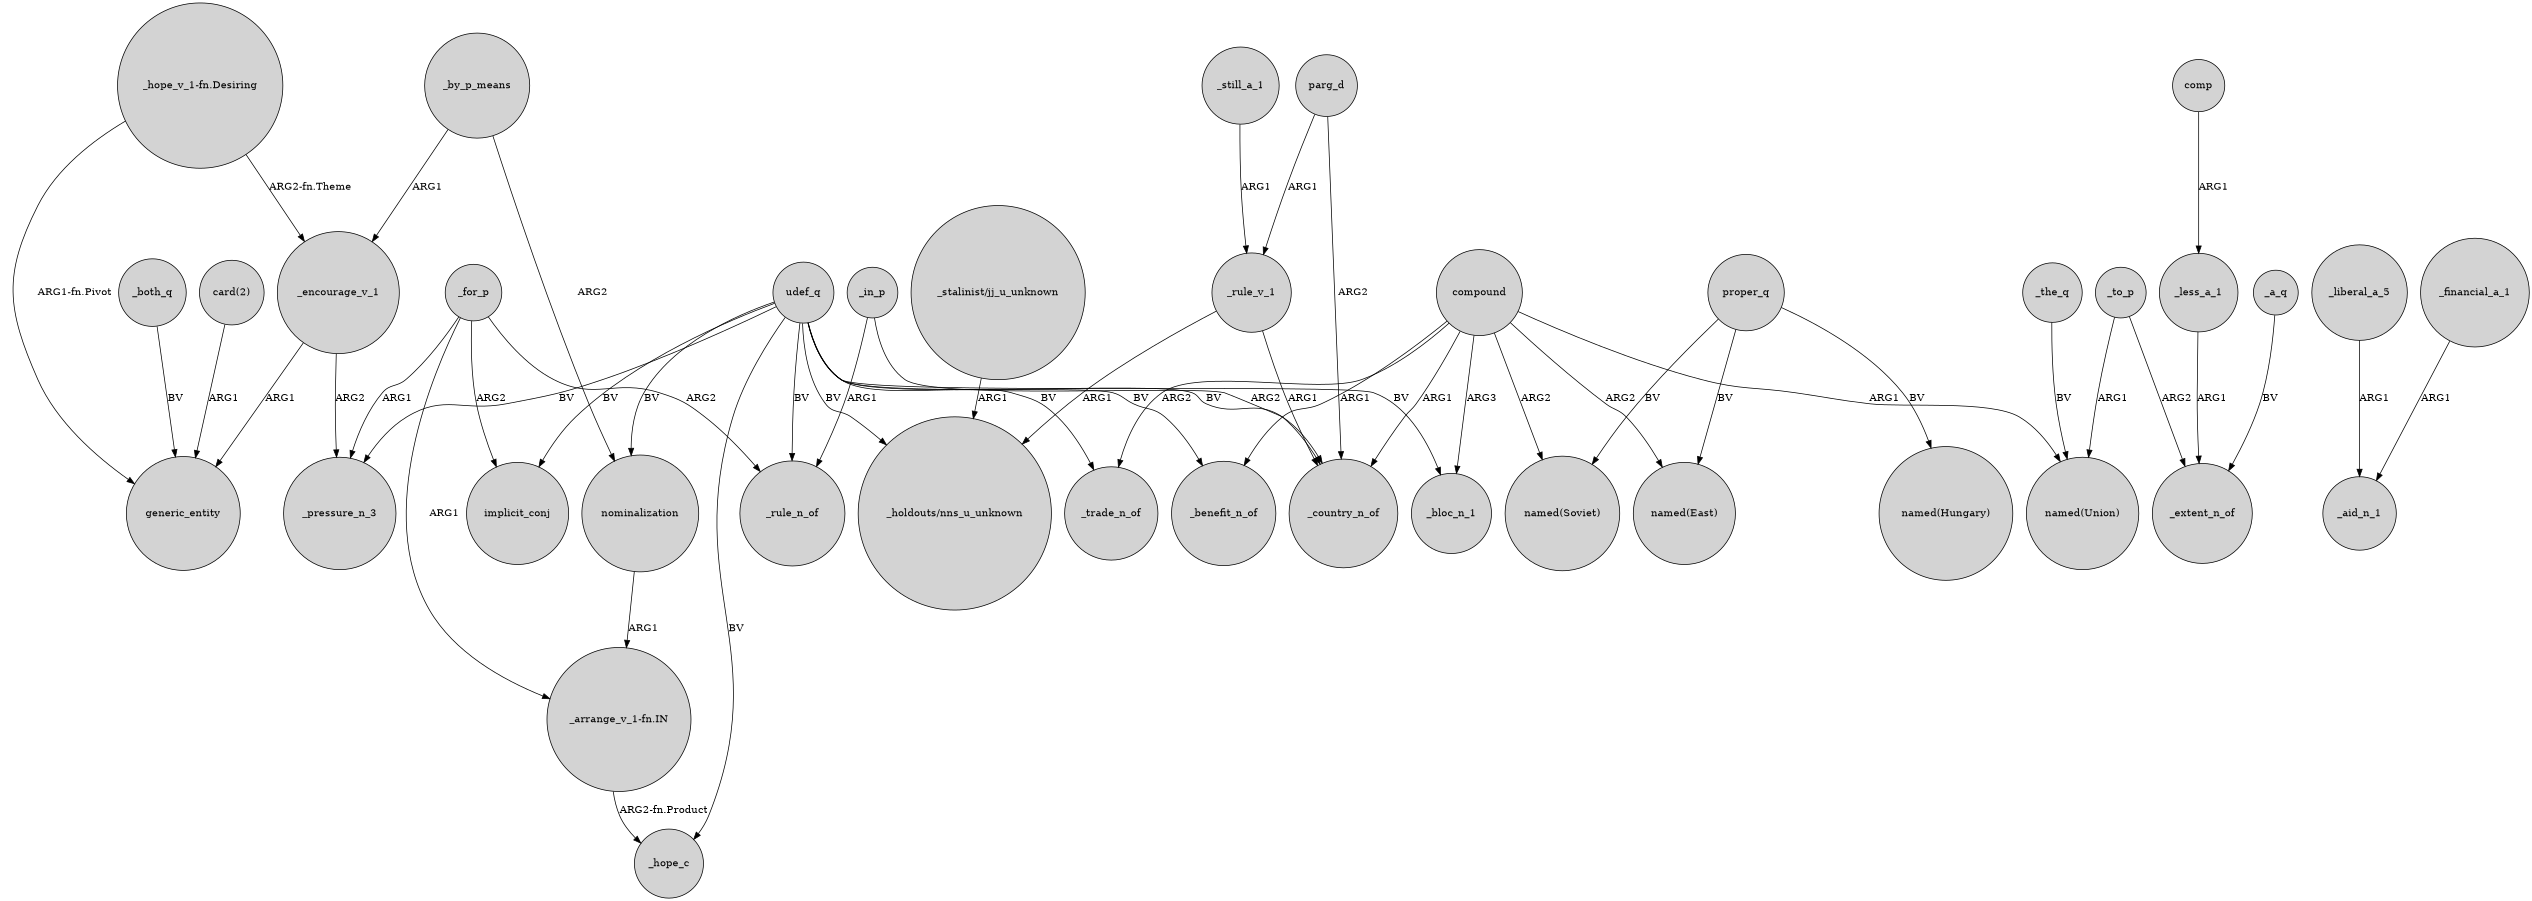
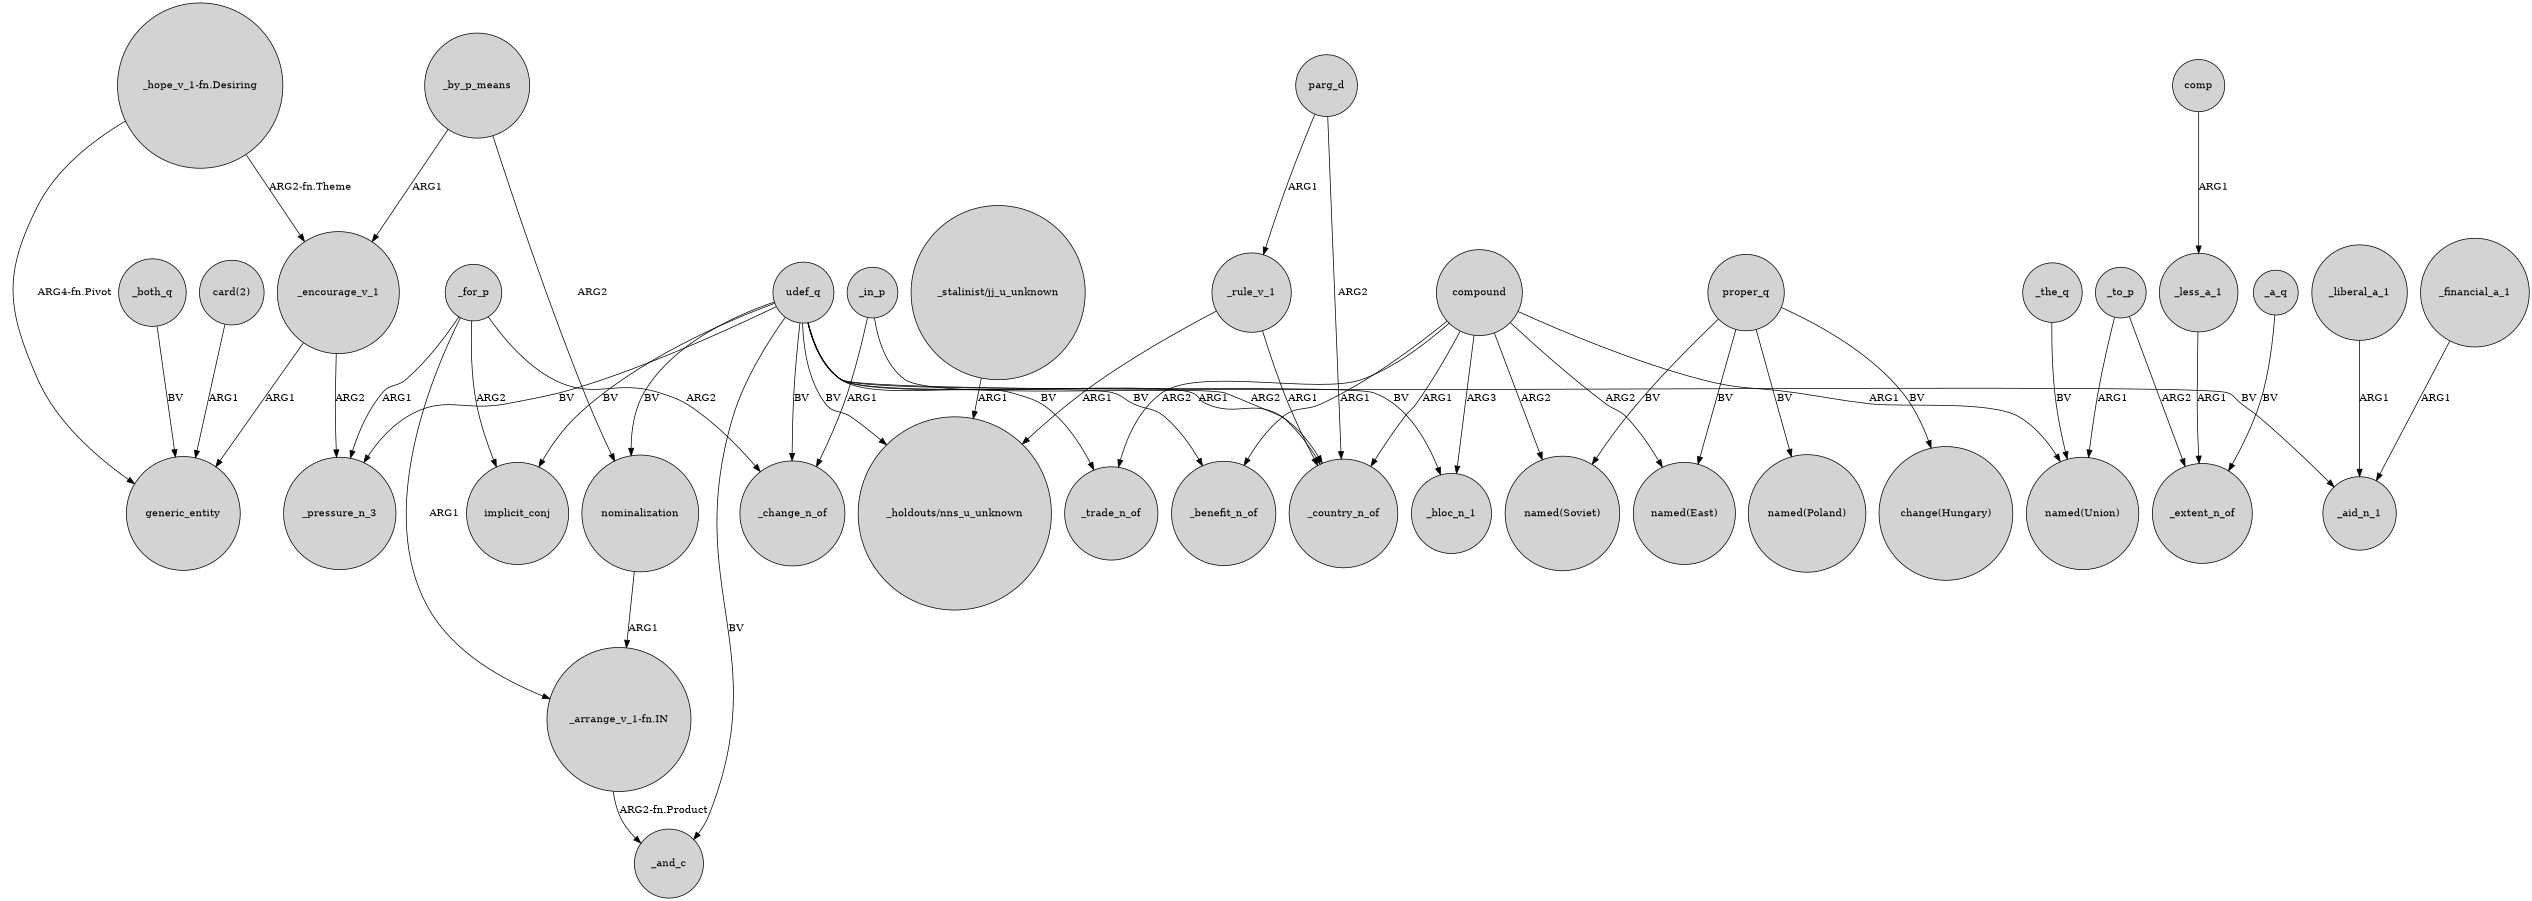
node "_still_a_1": removed
edge "_hope_v_1-fn.Desiring" -> "generic_entity": label "ARG1-fn.Pivot" -> "ARG4-fn.Pivot"
node "_liberal_a_5": label "_liberal_a_5" -> "_liberal_a_1"
edge "udef_q" -> "_aid_n_1": added, label "BV"
edge "udef_q" -> "_country_n_of": label "BV" -> "ARG1"
node "_rule_n_of": label "_rule_n_of" -> "_change_n_of"
node "named(Poland)": added
node "named(Hungary)": label "named(Hungary)" -> "change(Hungary)"
node "_hope_c": label "_hope_c" -> "_and_c"
